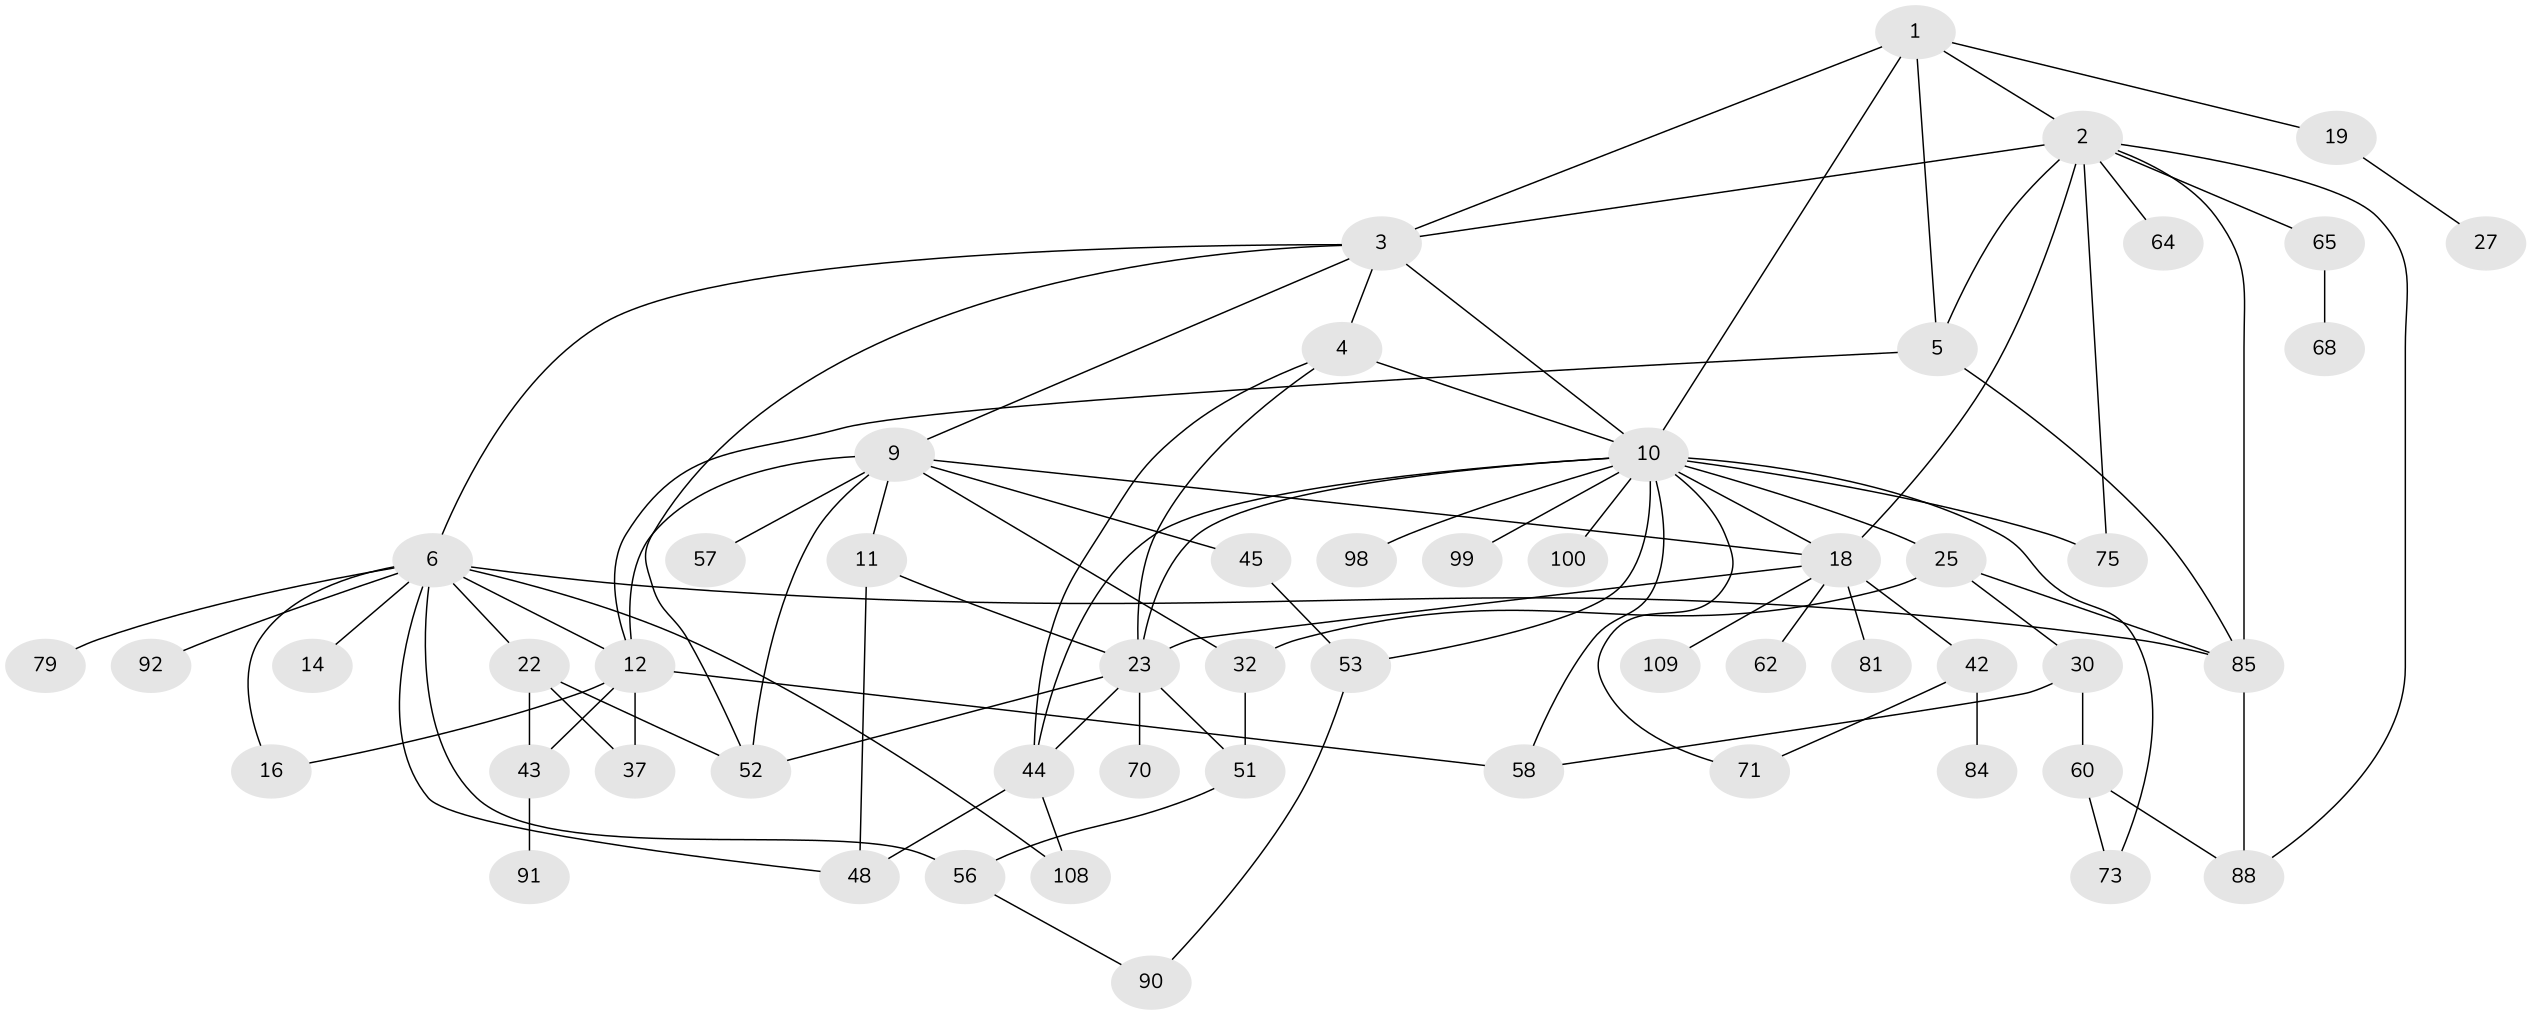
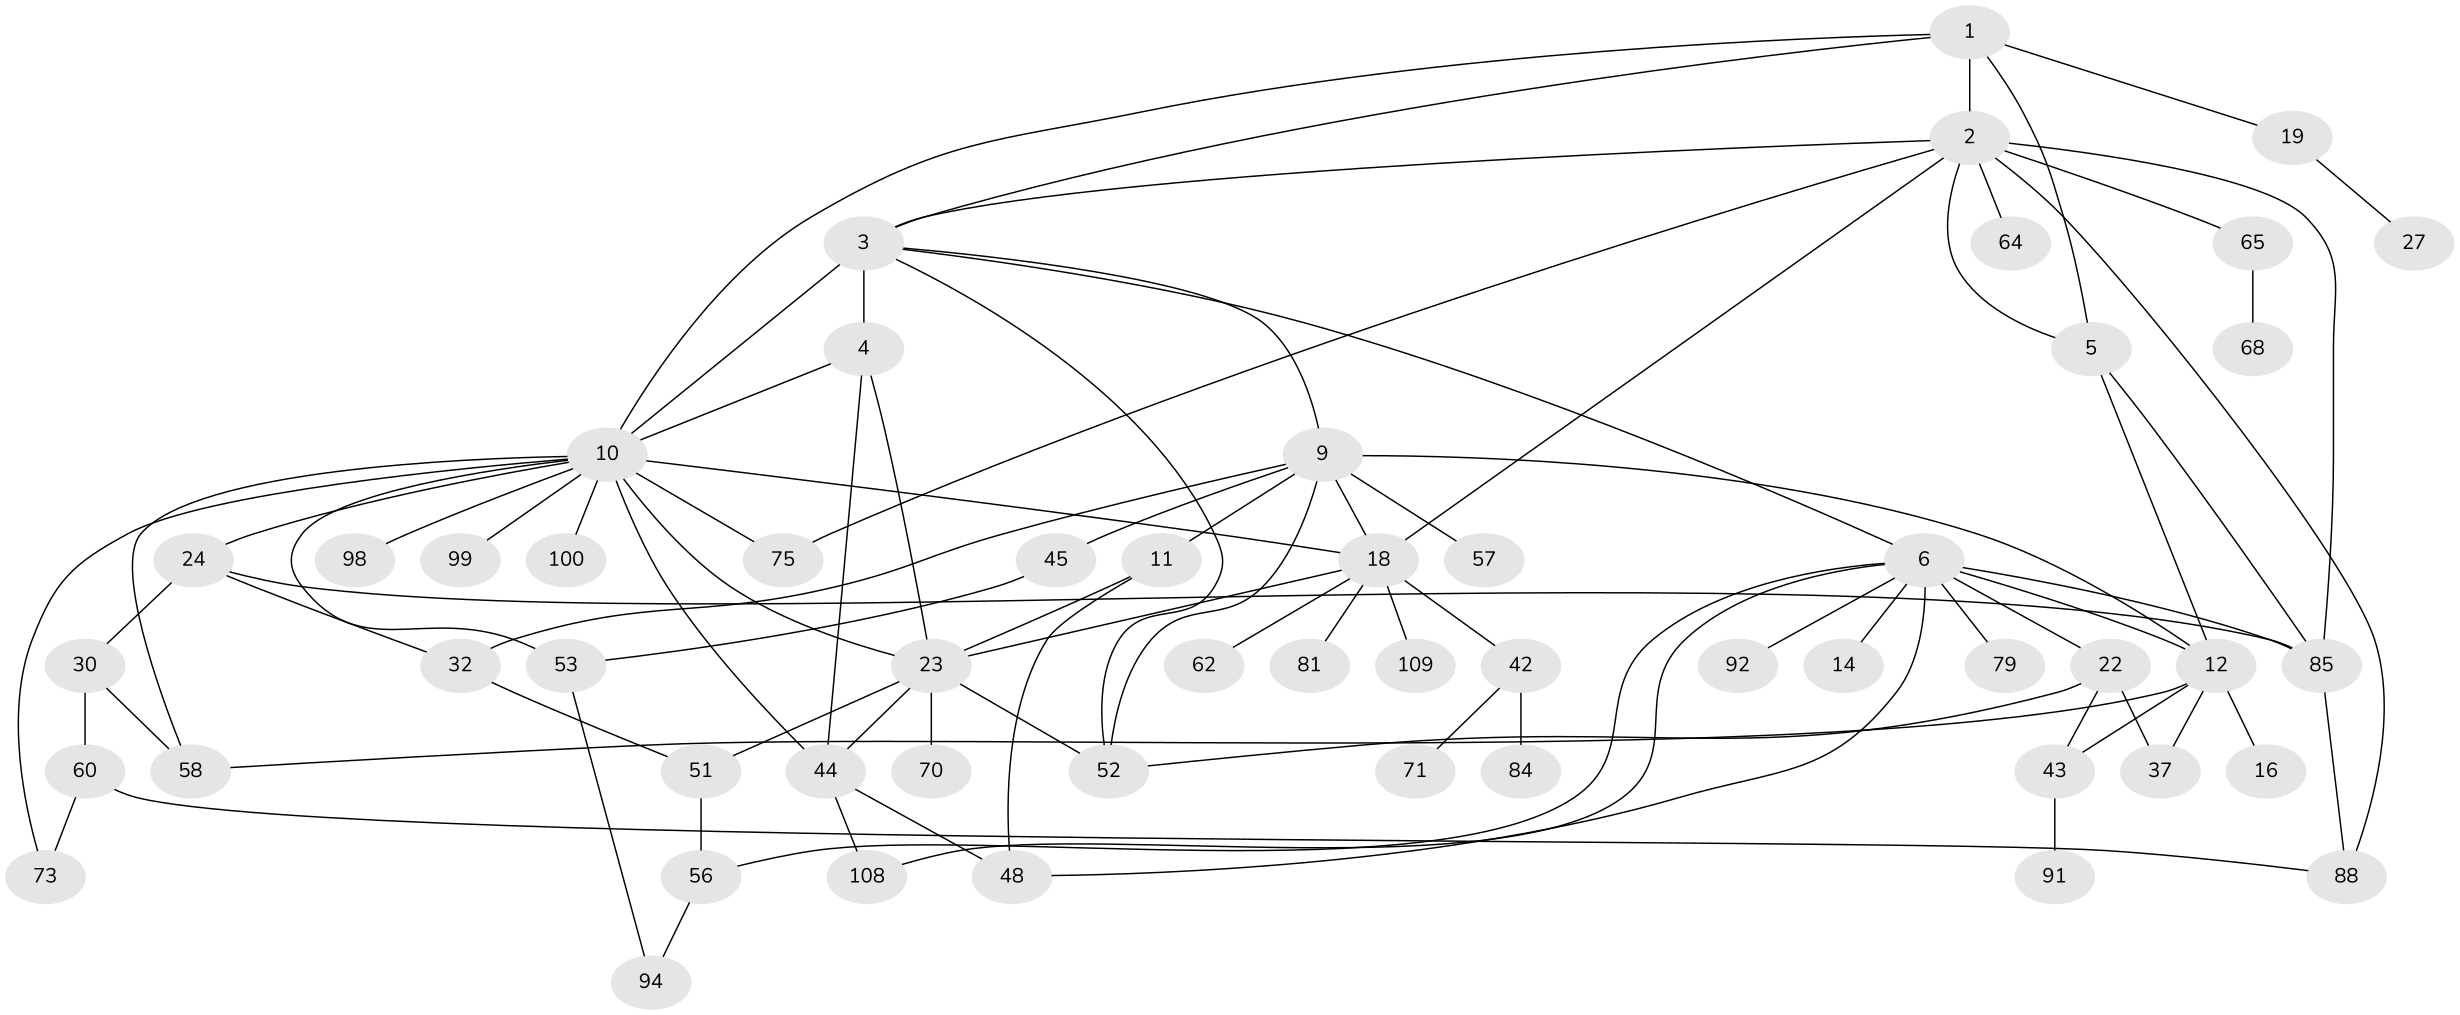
node "25": label "25" -> "24"
edge "6" -- "16": removed
edge "10" -- "71": removed
node "90": label "90" -> "94"
